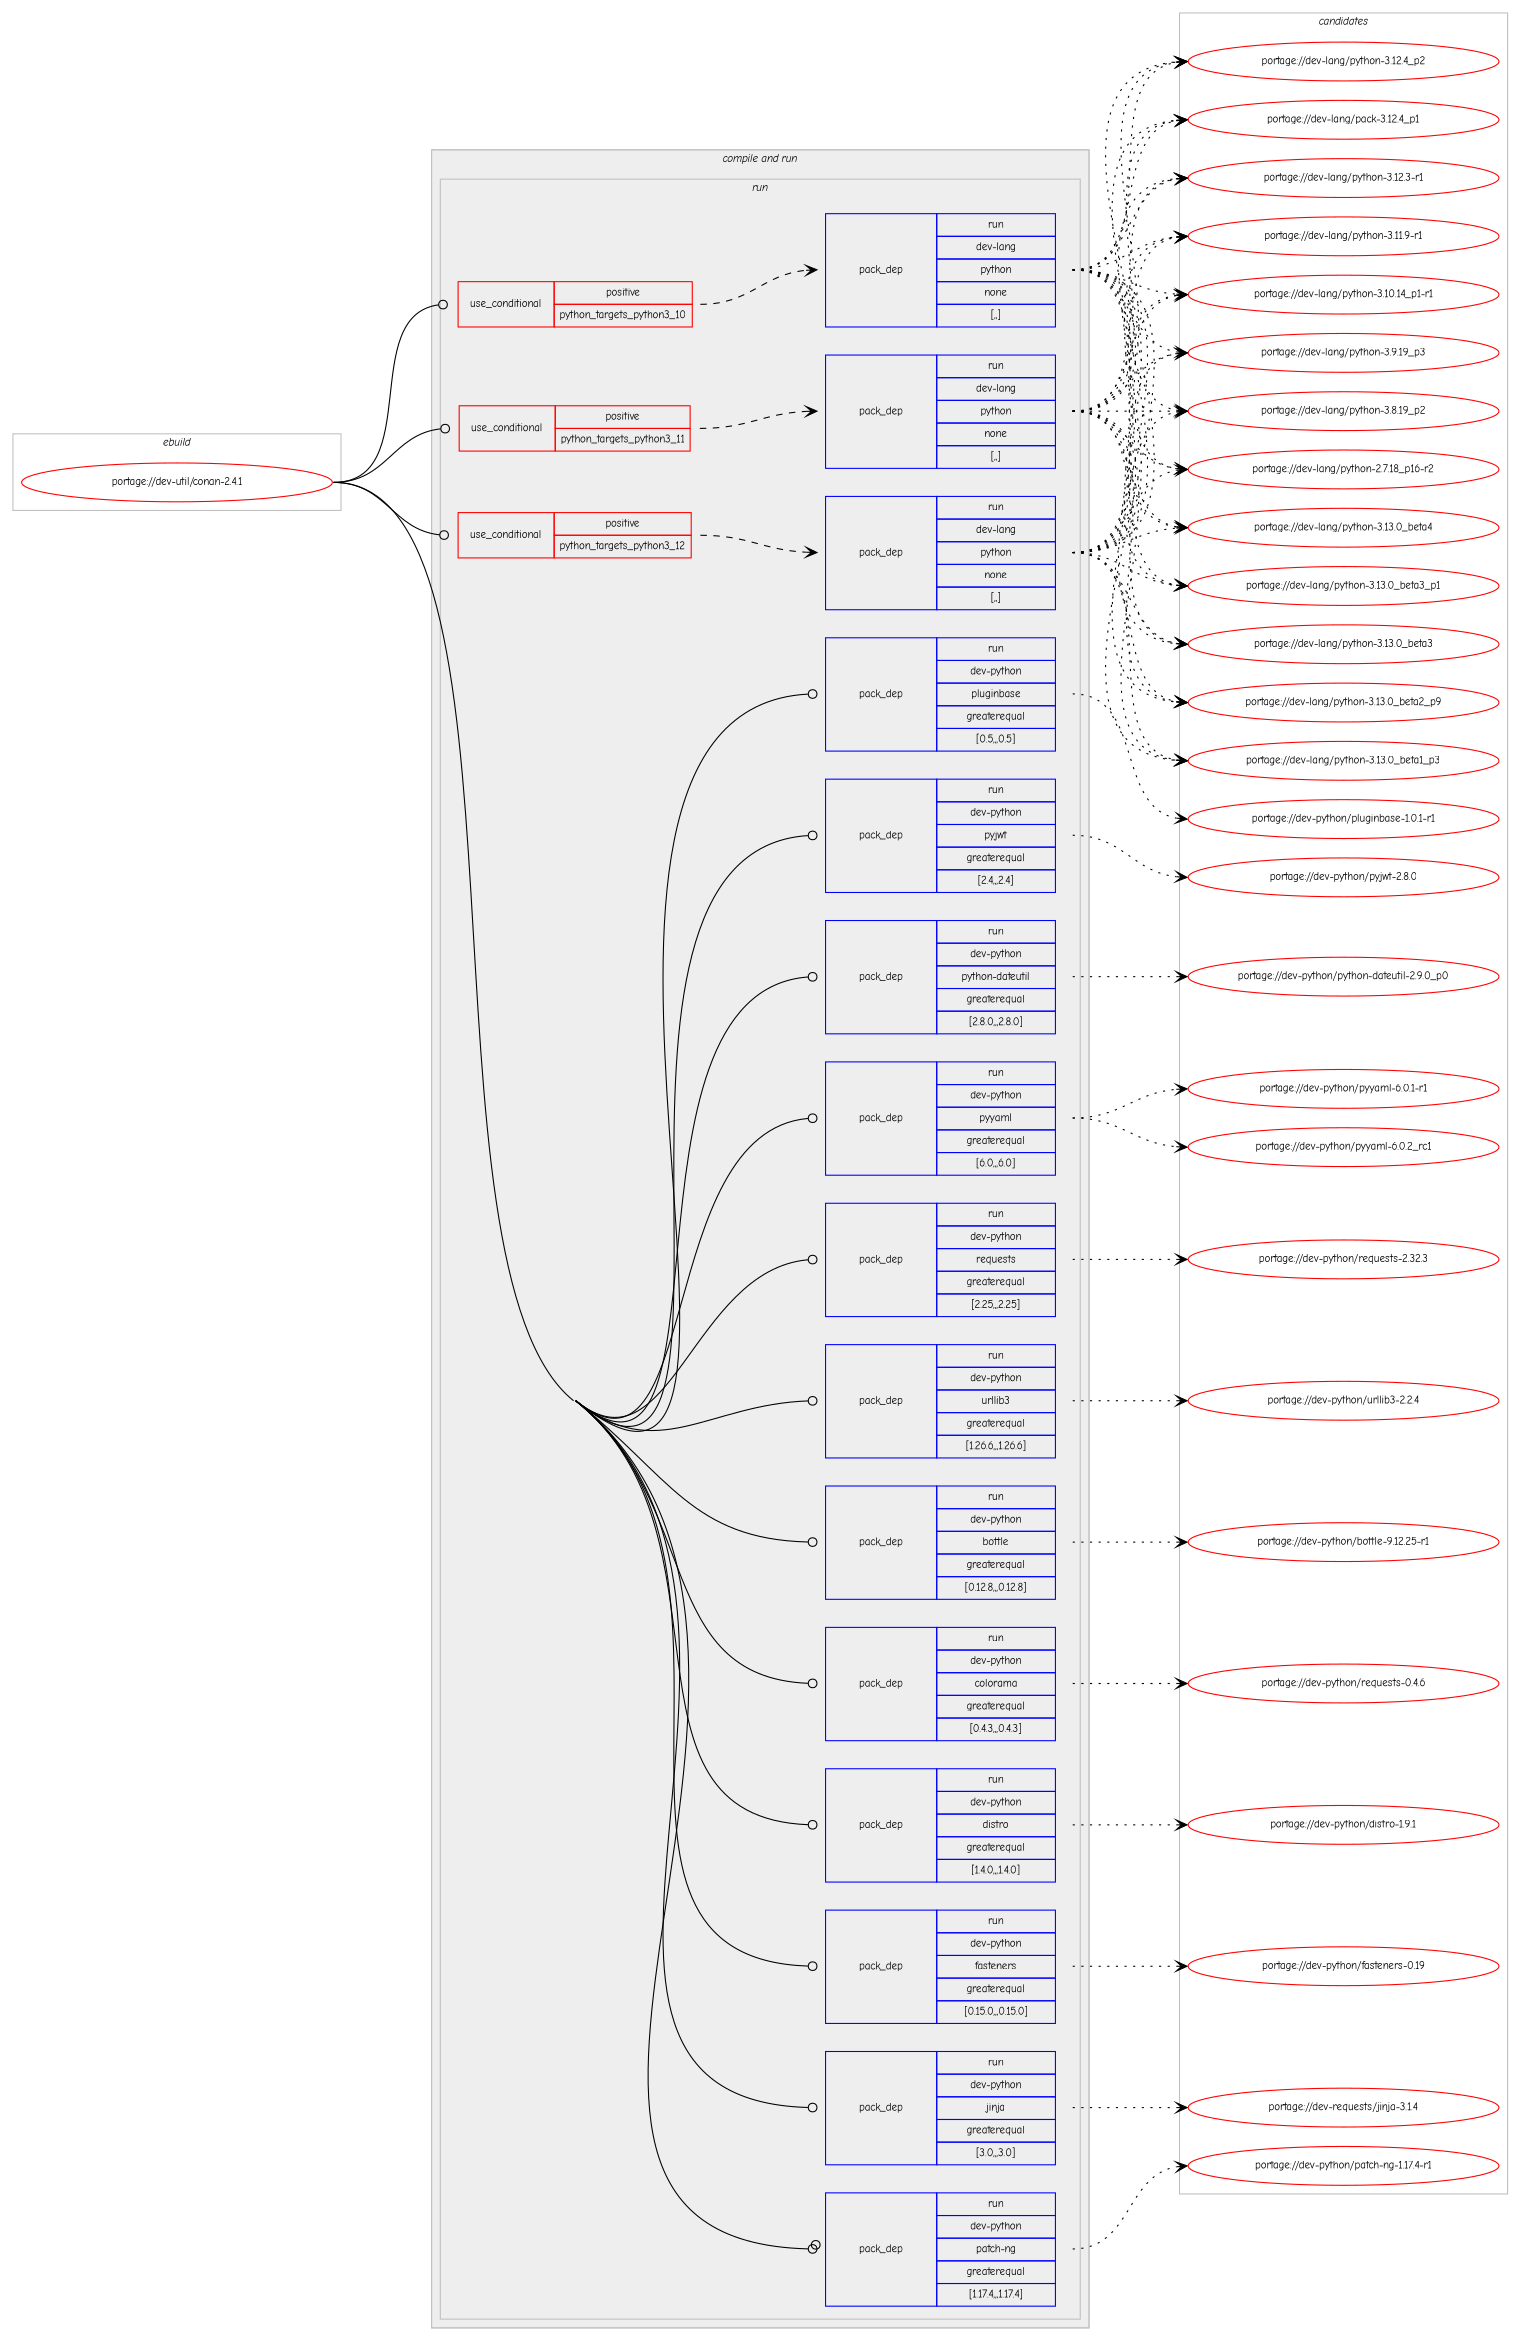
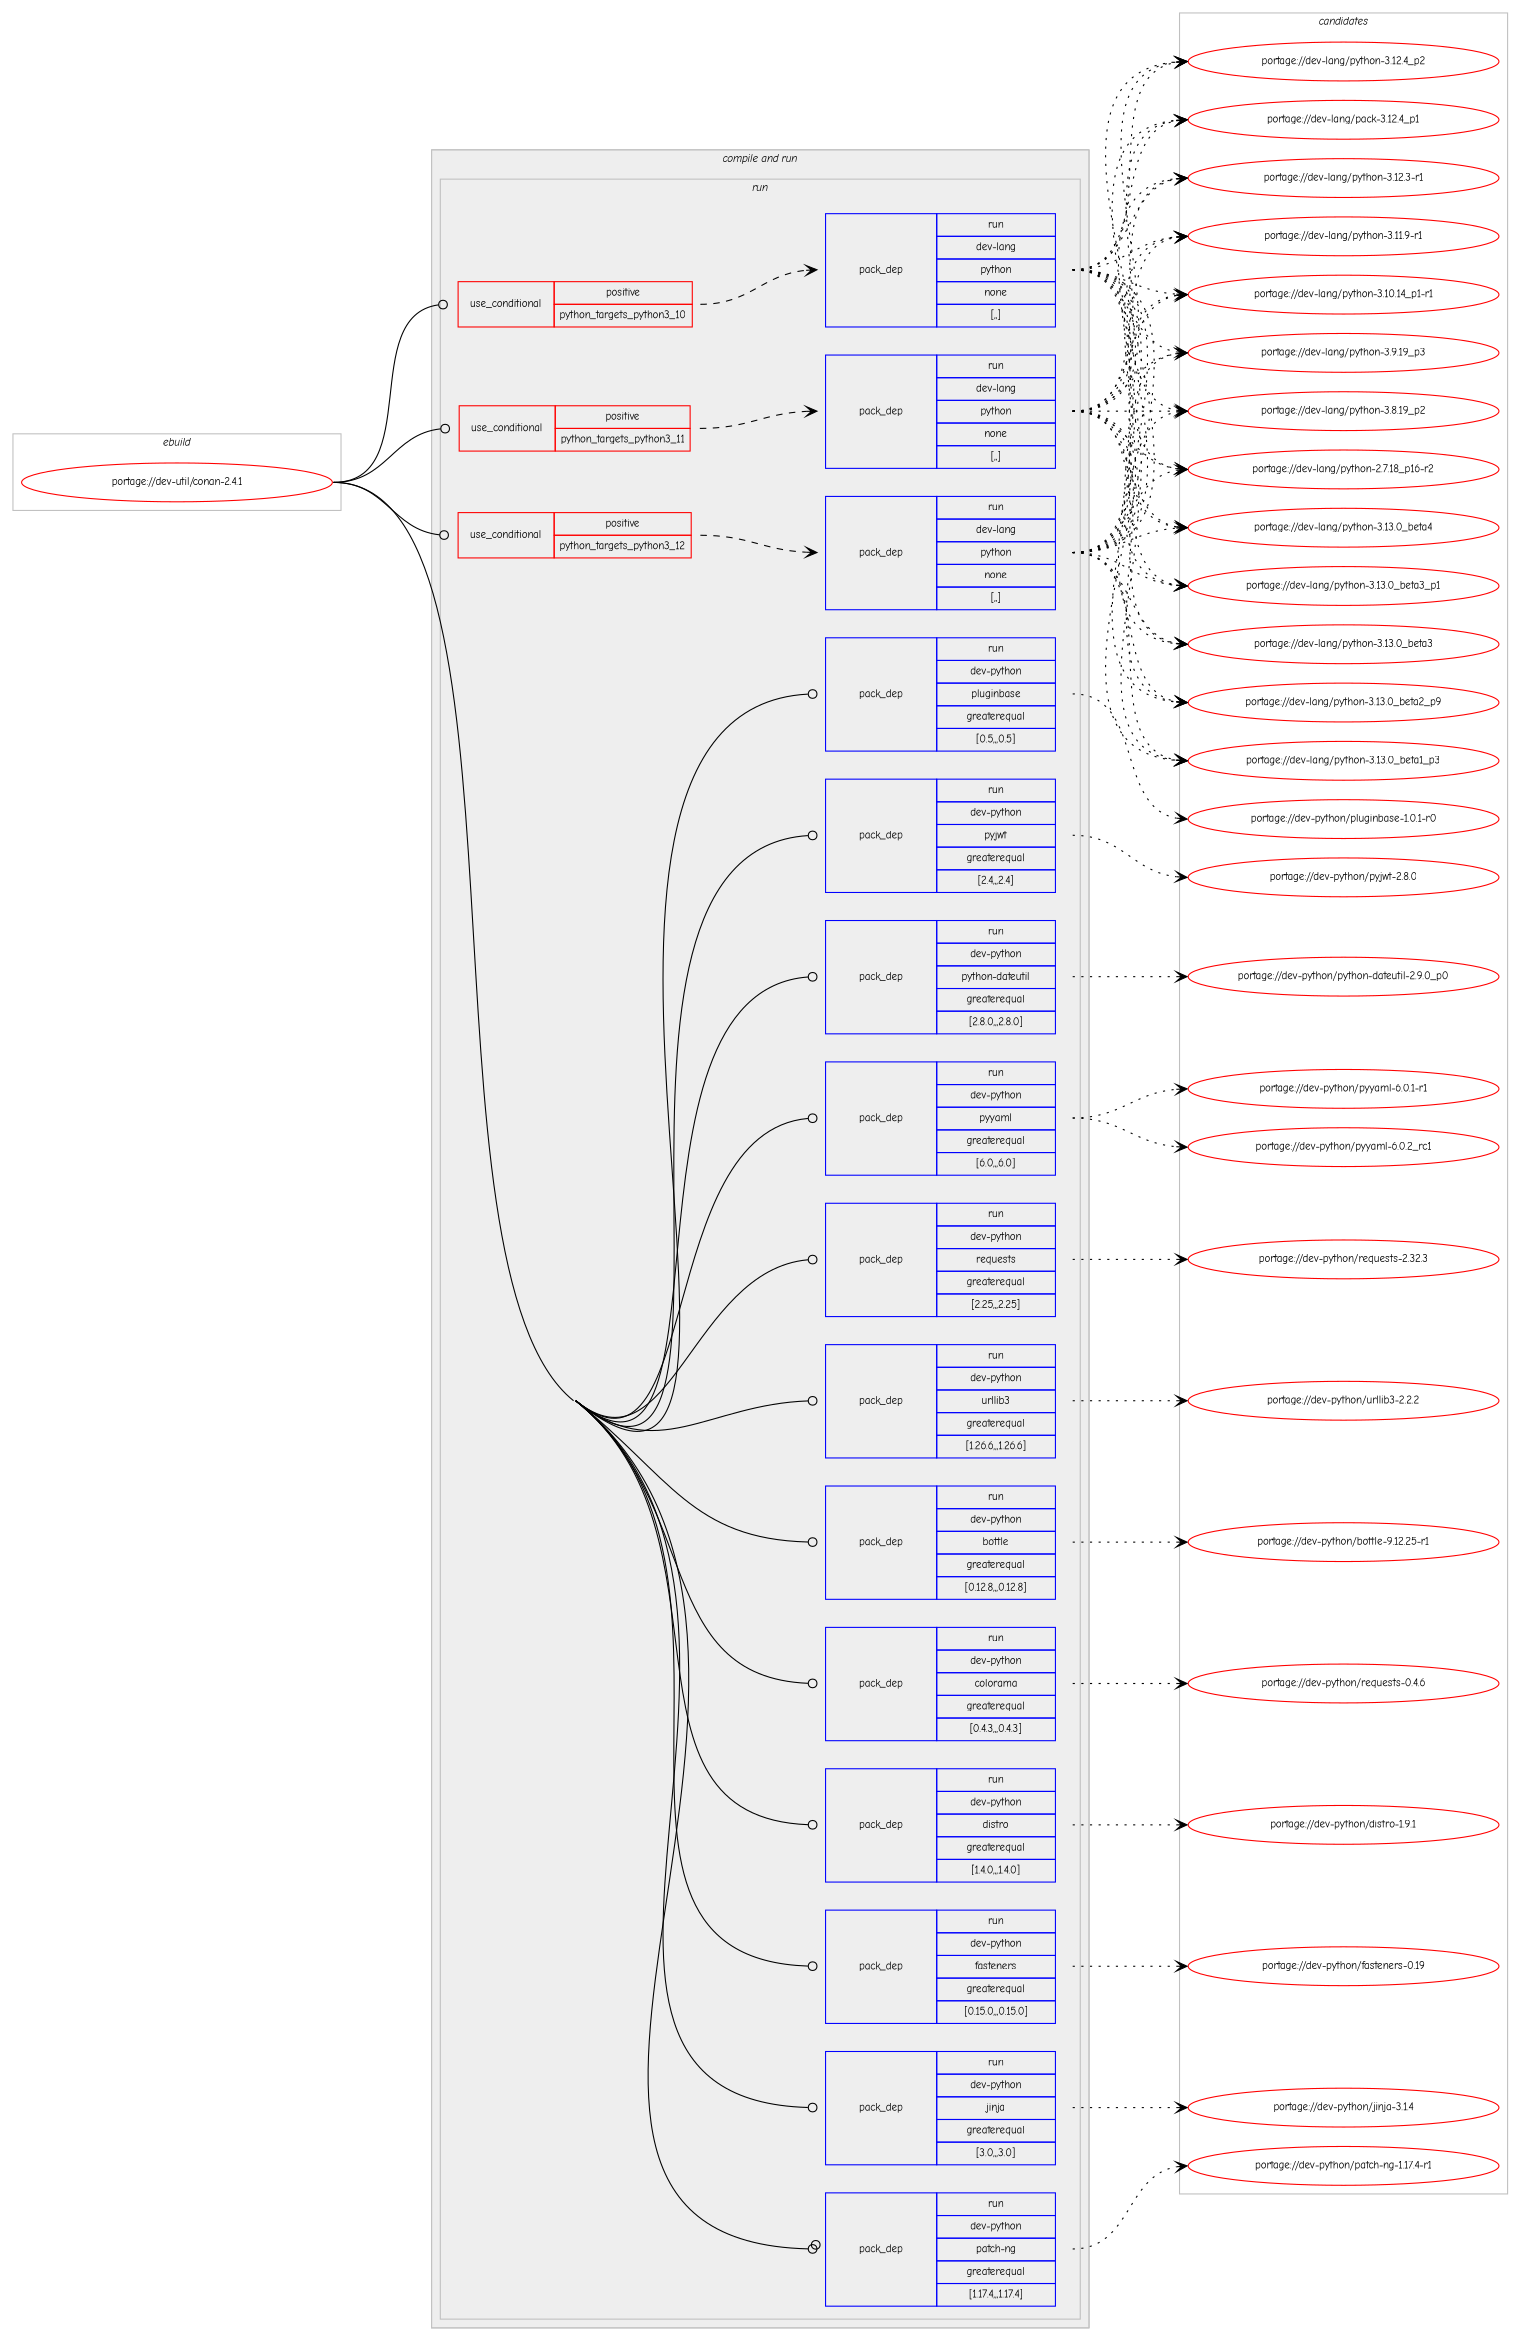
node "portage://dev-python/pluginbase-1.0.1-r1": label "portage://dev-python/pluginbase-1.0.1-r1" -> "portage://dev-python/pluginbase-1.0.1-r0"
node "portage://dev-python/urllib3-2.2.4": label "portage://dev-python/urllib3-2.2.4" -> "portage://dev-python/urllib3-2.2.2"
node "portage://dev-requests/jinja-3.1.4": label "portage://dev-requests/jinja-3.1.4" -> "portage://dev-python/jinja-3.1.4"
